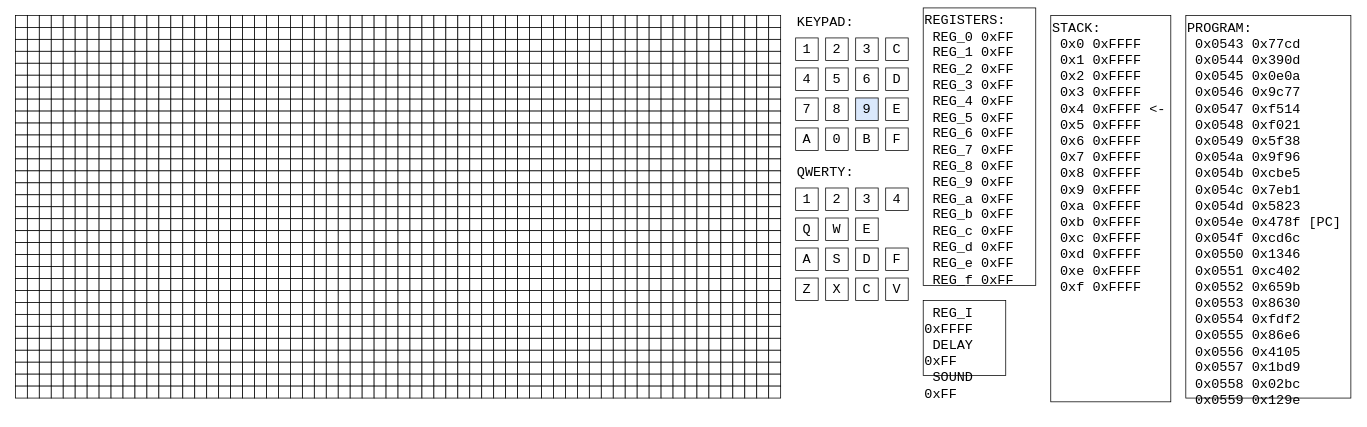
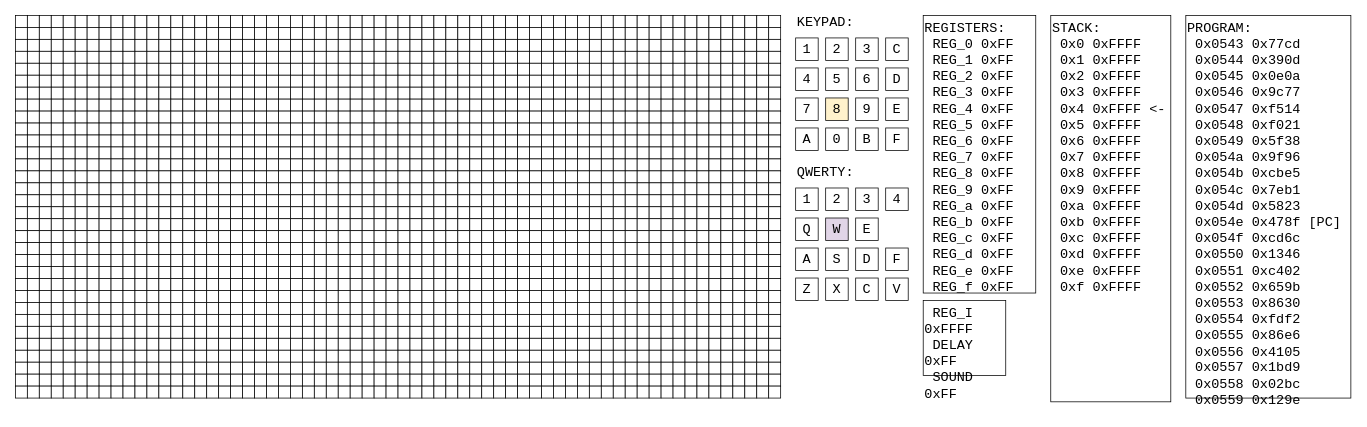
node "8": fillcolor #ffffff -> #fff2cc
node "9": fillcolor #dae8fc -> #ffffff
node "REGISTERS: REG_0 0xFF REG_1 0xFF REG_2 0xFF REG_3 0xFF REG_4 0xFF REG_5 0xFF REG_6 0xFF REG_7 0xFF REG_8 0xFF REG_9 0xFF REG_a 0xFF REG_b 0xFF REG_c 0xFF REG_d 0xFF REG_e 0xFF REG_f 0xFF": moved (979, 147) -> (979, 154)
node "W": fillcolor #ffffff -> #e1d5e7
